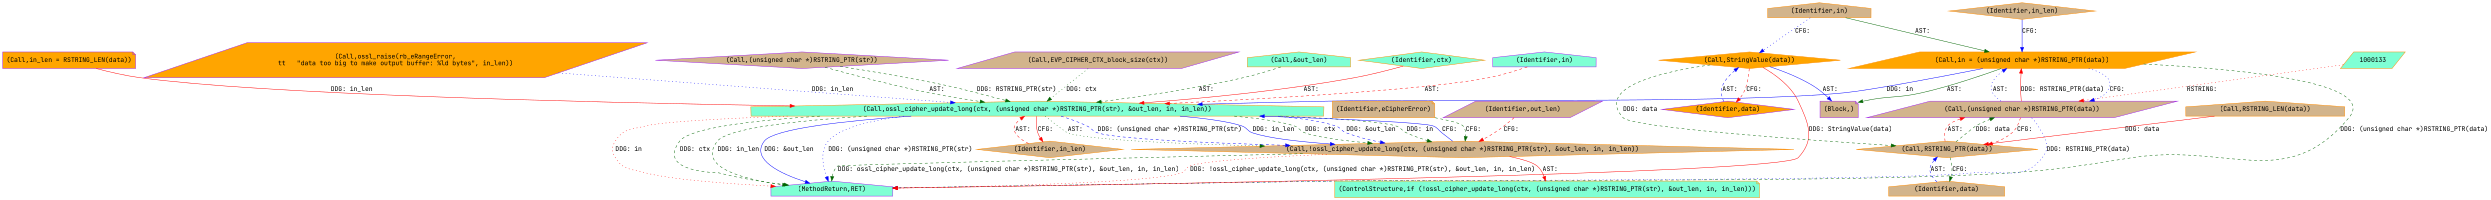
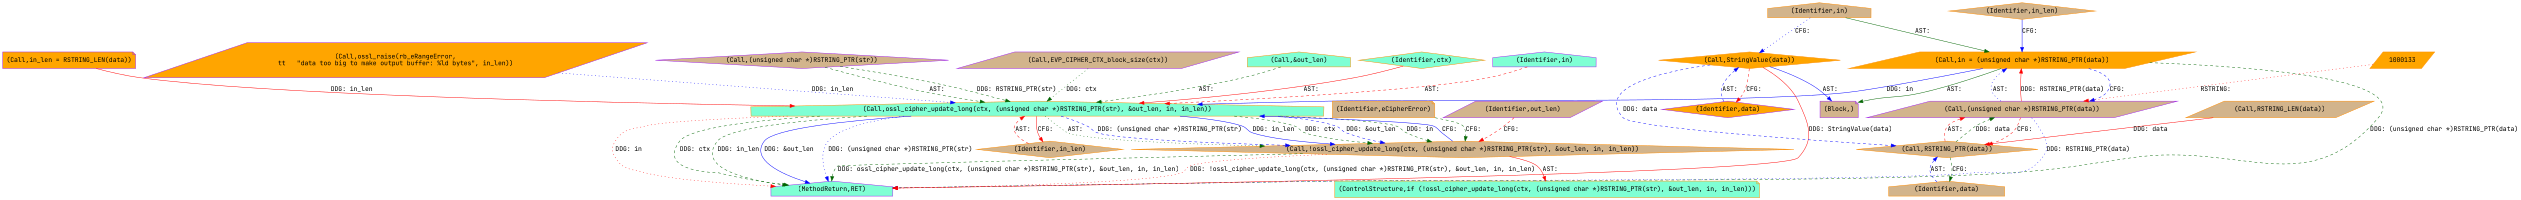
node "1000133": fillcolor aquamarine -> orange
edge "(Call,in = (unsigned char *)RSTRING_PTR(data))" -> "(Call,(unsigned char *)RSTRING_PTR(data))": style dotted -> dashed
node "(Call,RSTRING_LEN(data))": shape house -> parallelogram
edge "(Call,StringValue(data))" -> "(Call,RSTRING_PTR(data))": color darkgreen -> blue
